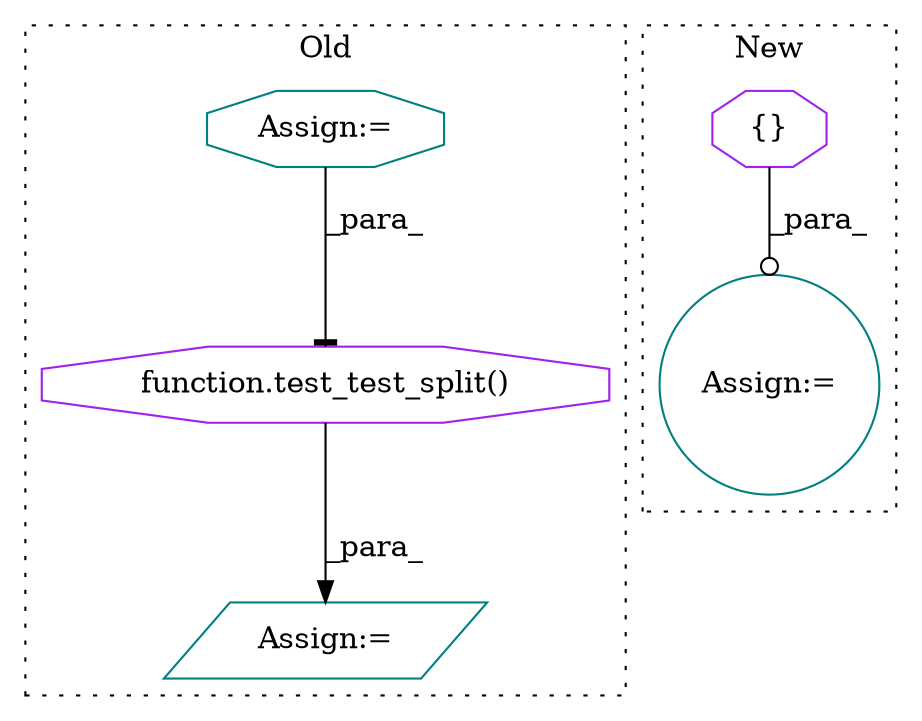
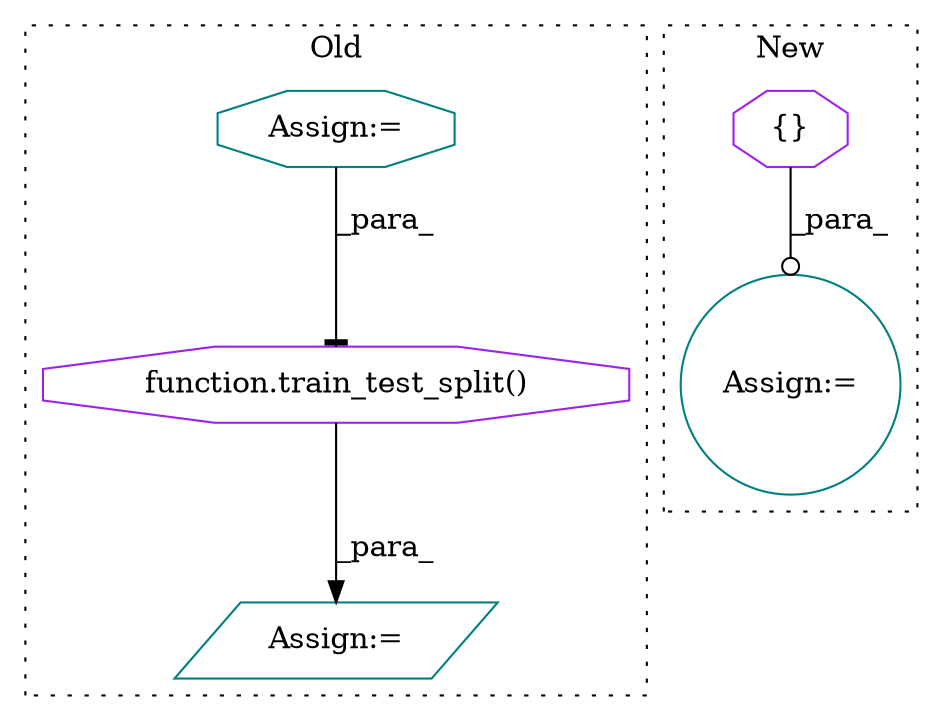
node "function.test_test_split()": label "function.test_test_split()" -> "function.train_test_split()"
